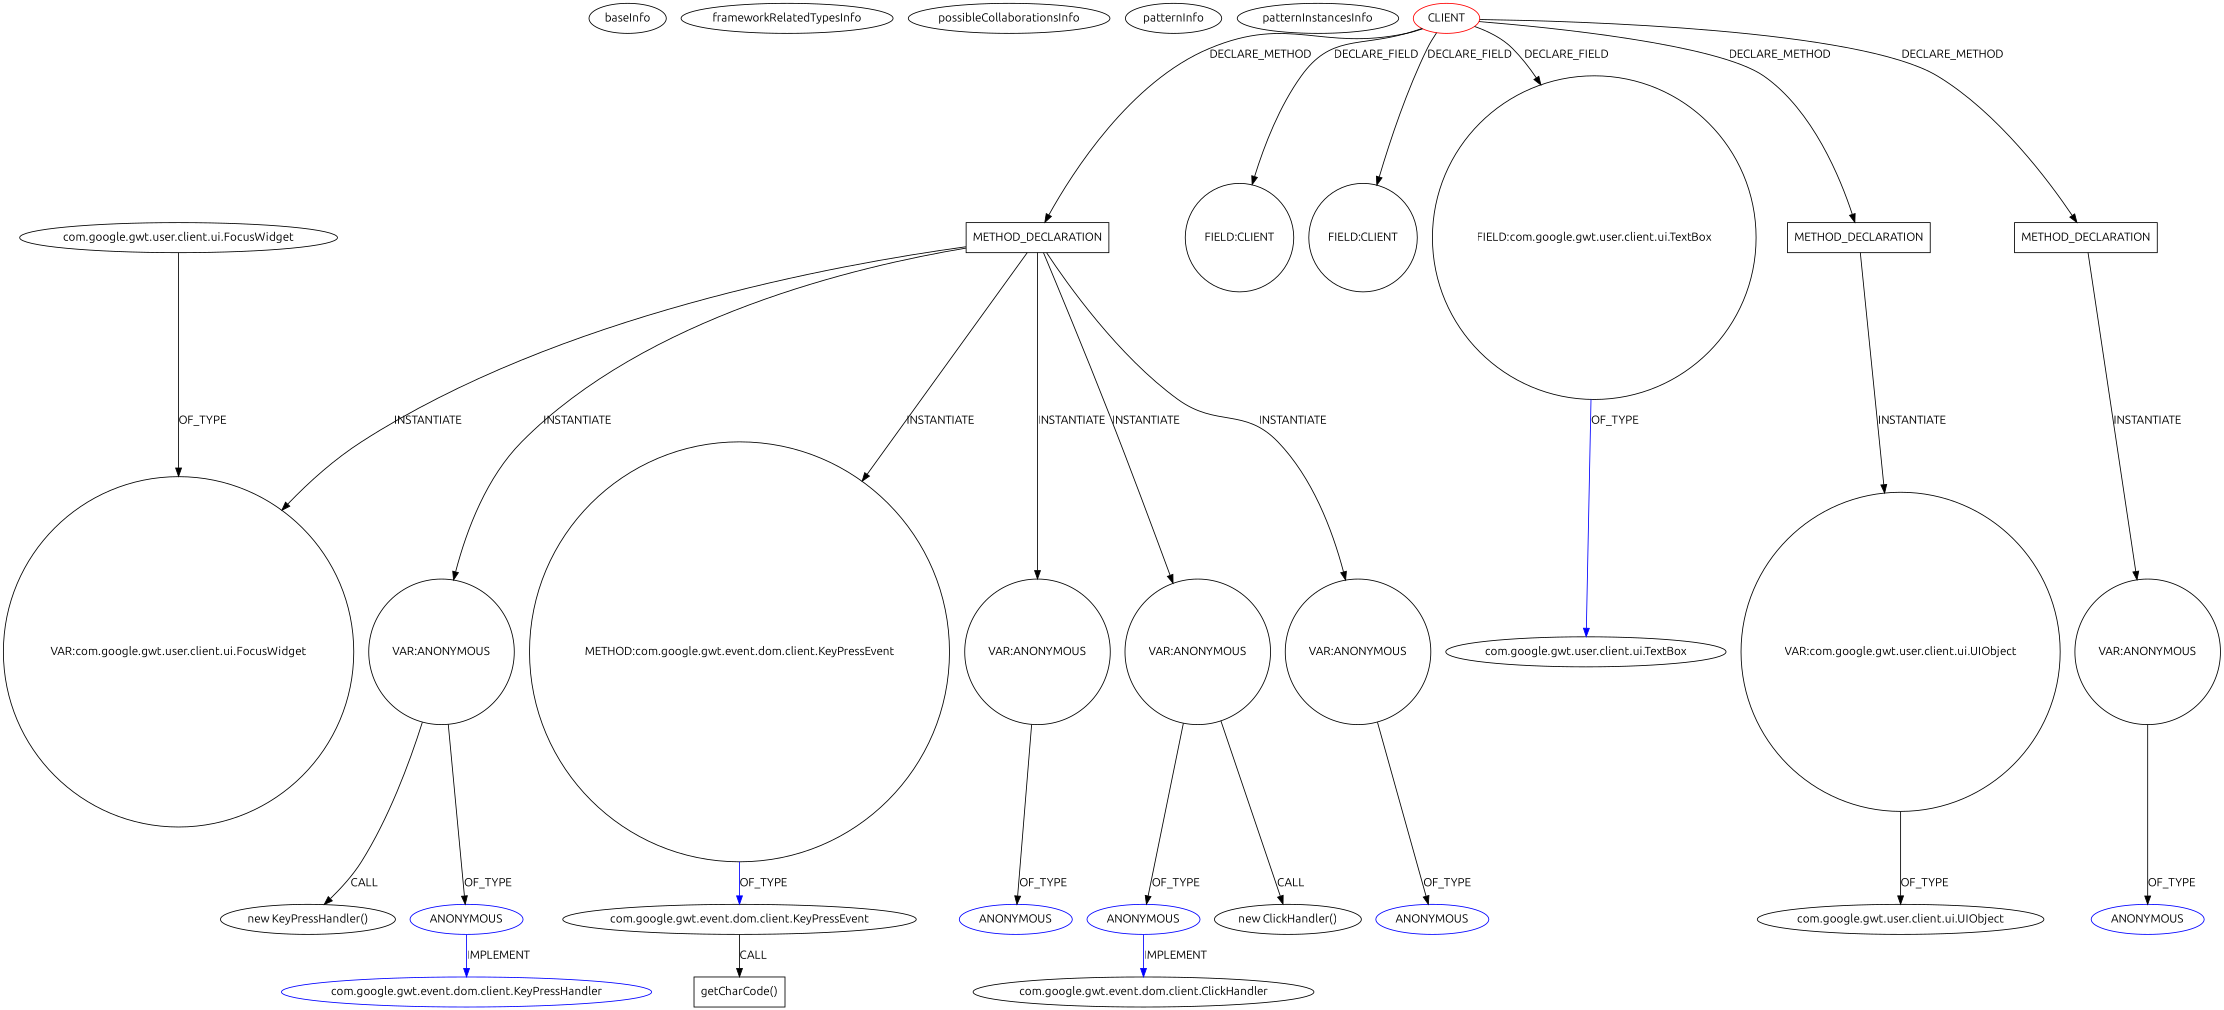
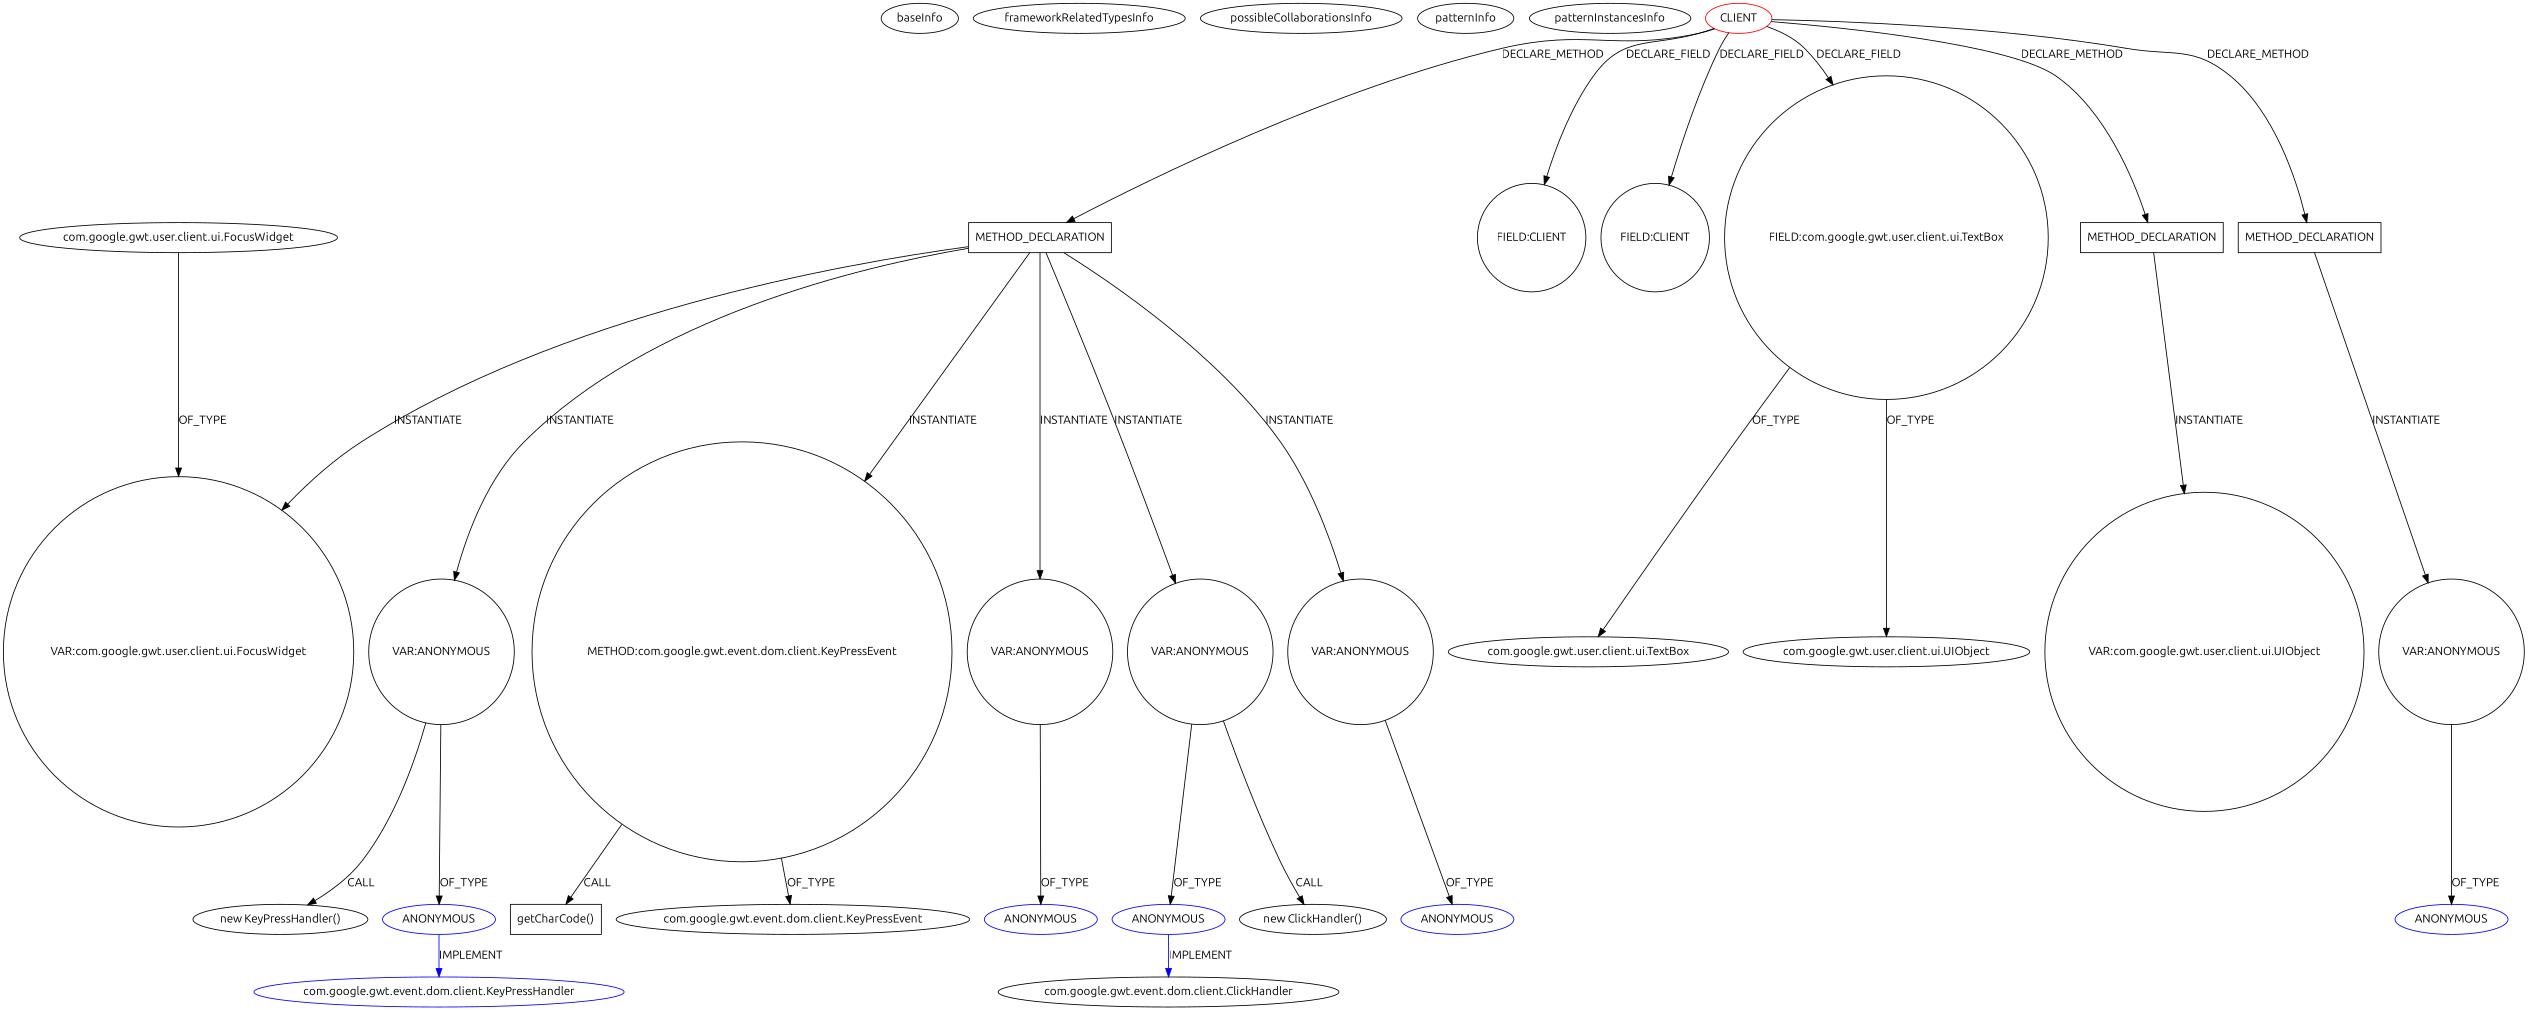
edge "FIELD:com.google.gwt.user.client.ui.TextBox" -> "com.google.gwt.user.client.ui.TextBox": color blue -> black
edge "VAR:com.google.gwt.user.client.ui.UIObject" -> "com.google.gwt.user.client.ui.UIObject": now "FIELD:com.google.gwt.user.client.ui.TextBox" -> "com.google.gwt.user.client.ui.UIObject"
edge "METHOD:com.google.gwt.event.dom.client.KeyPressEvent" -> "com.google.gwt.event.dom.client.KeyPressEvent": color blue -> black
edge "com.google.gwt.event.dom.client.KeyPressEvent" -> "getCharCode()": now "METHOD:com.google.gwt.event.dom.client.KeyPressEvent" -> "getCharCode()"
